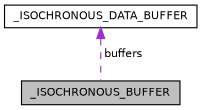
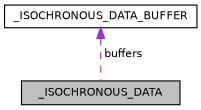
node "_ISOCHRONOUS_BUFFER": label "_ISOCHRONOUS_BUFFER" -> "_ISOCHRONOUS_DATA"
